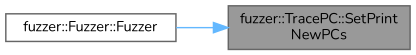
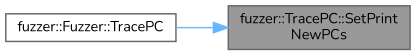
node "fuzzer::Fuzzer::Fuzzer": label "fuzzer::Fuzzer::Fuzzer" -> "fuzzer::Fuzzer::TracePC"
